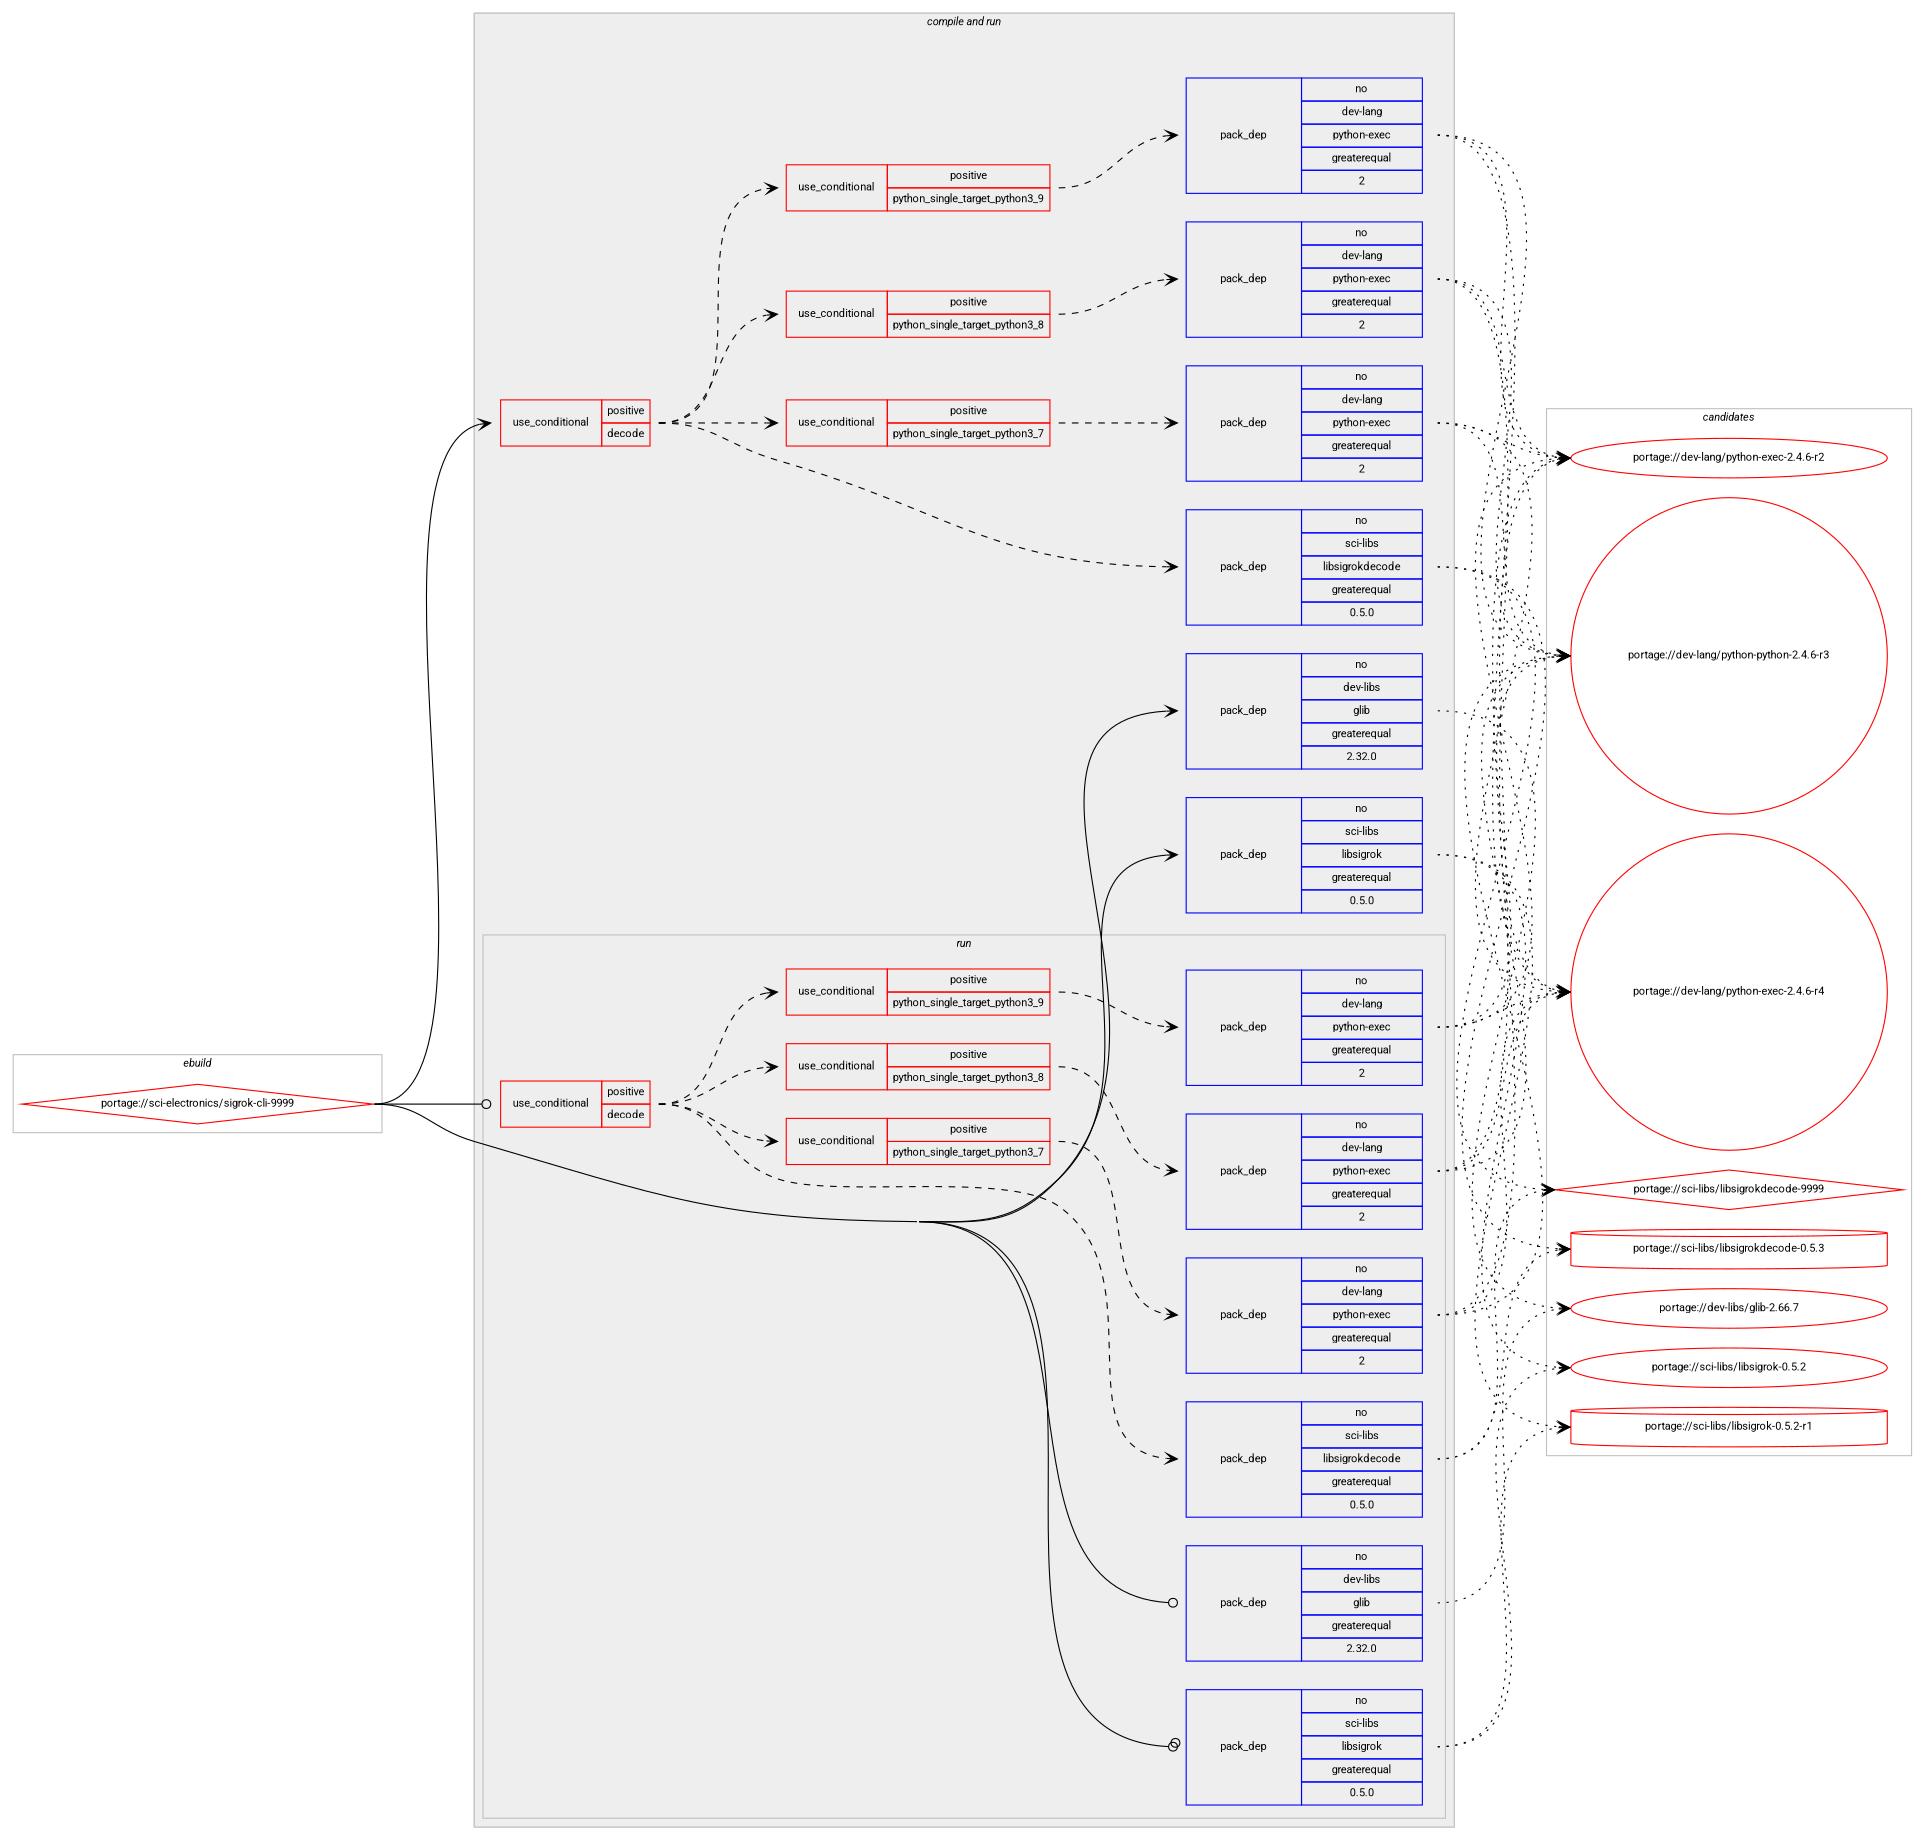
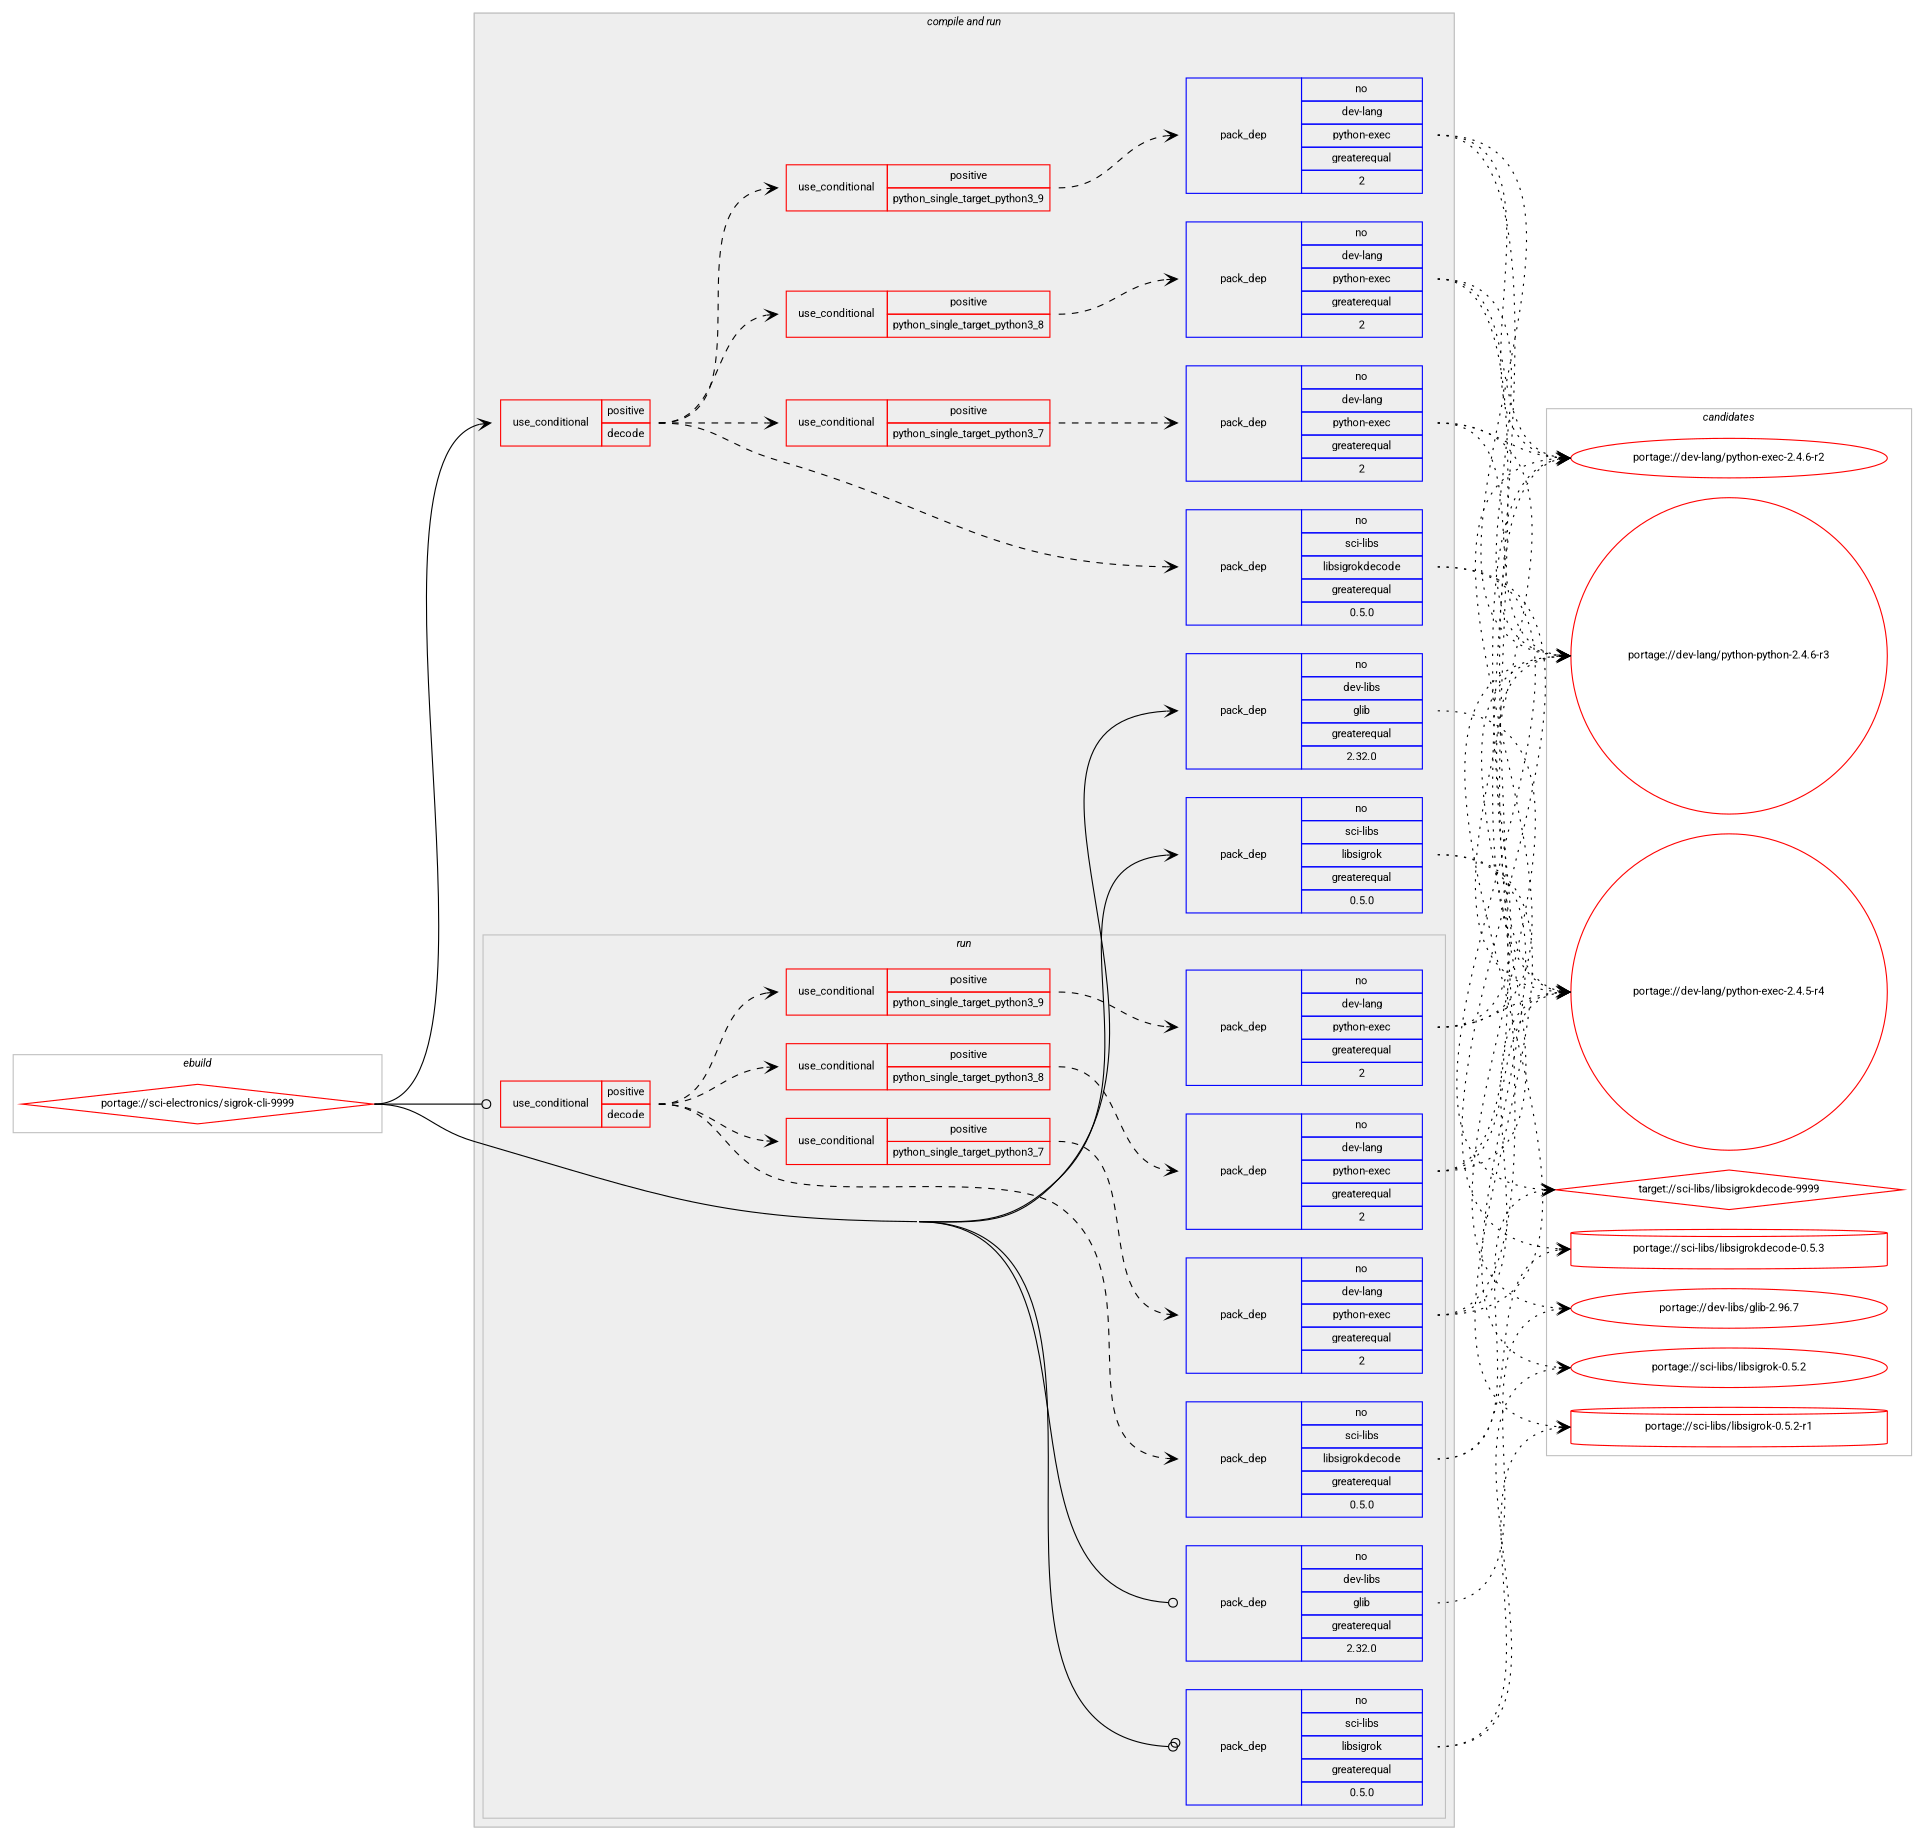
node "portage://dev-lang/python-exec-2.4.6-r4": label "portage://dev-lang/python-exec-2.4.6-r4" -> "portage://dev-lang/python-exec-2.4.5-r4"
node "portage://sci-libs/libsigrokdecode-9999": label "portage://sci-libs/libsigrokdecode-9999" -> "target://sci-libs/libsigrokdecode-9999"
node "portage://dev-libs/glib-2.66.7": label "portage://dev-libs/glib-2.66.7" -> "portage://dev-libs/glib-2.96.7"
